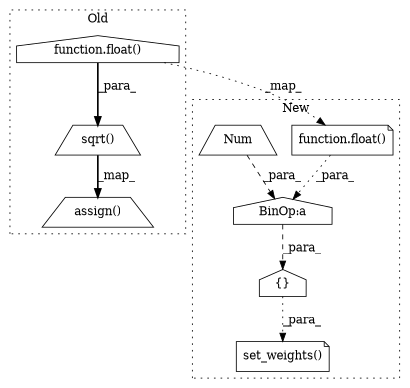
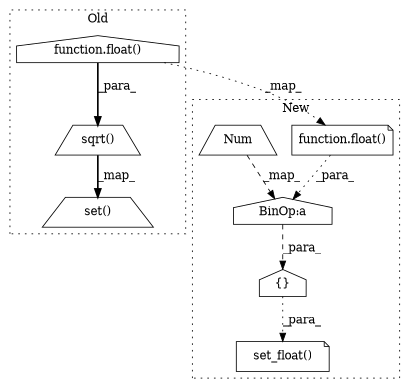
edge "Num" -> "BinOp:a": label "_para_" -> "_map_"
node "assign()": label "assign()" -> "set()"
node "set_weights()": label "set_weights()" -> "set_float()"
